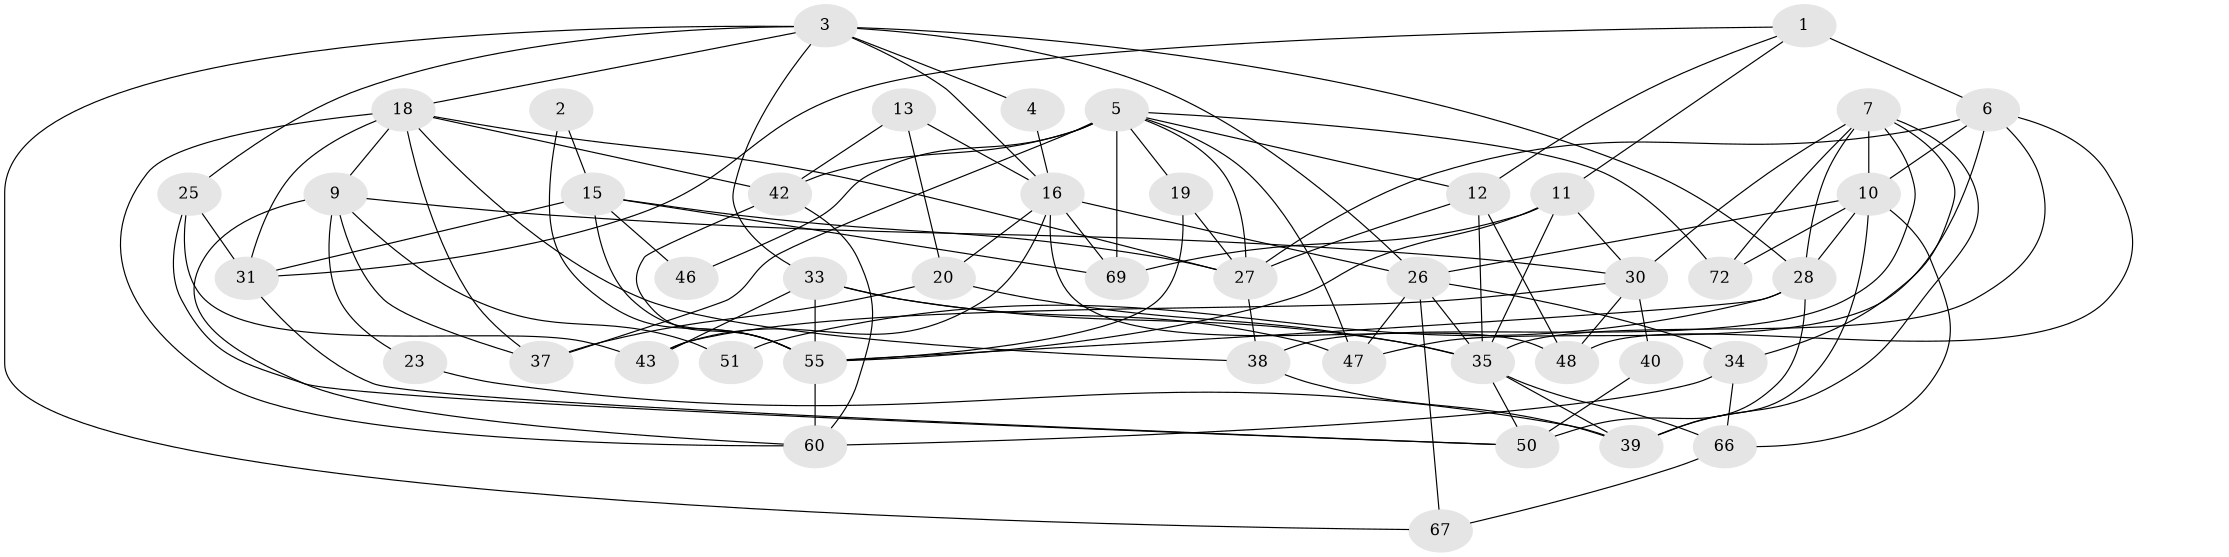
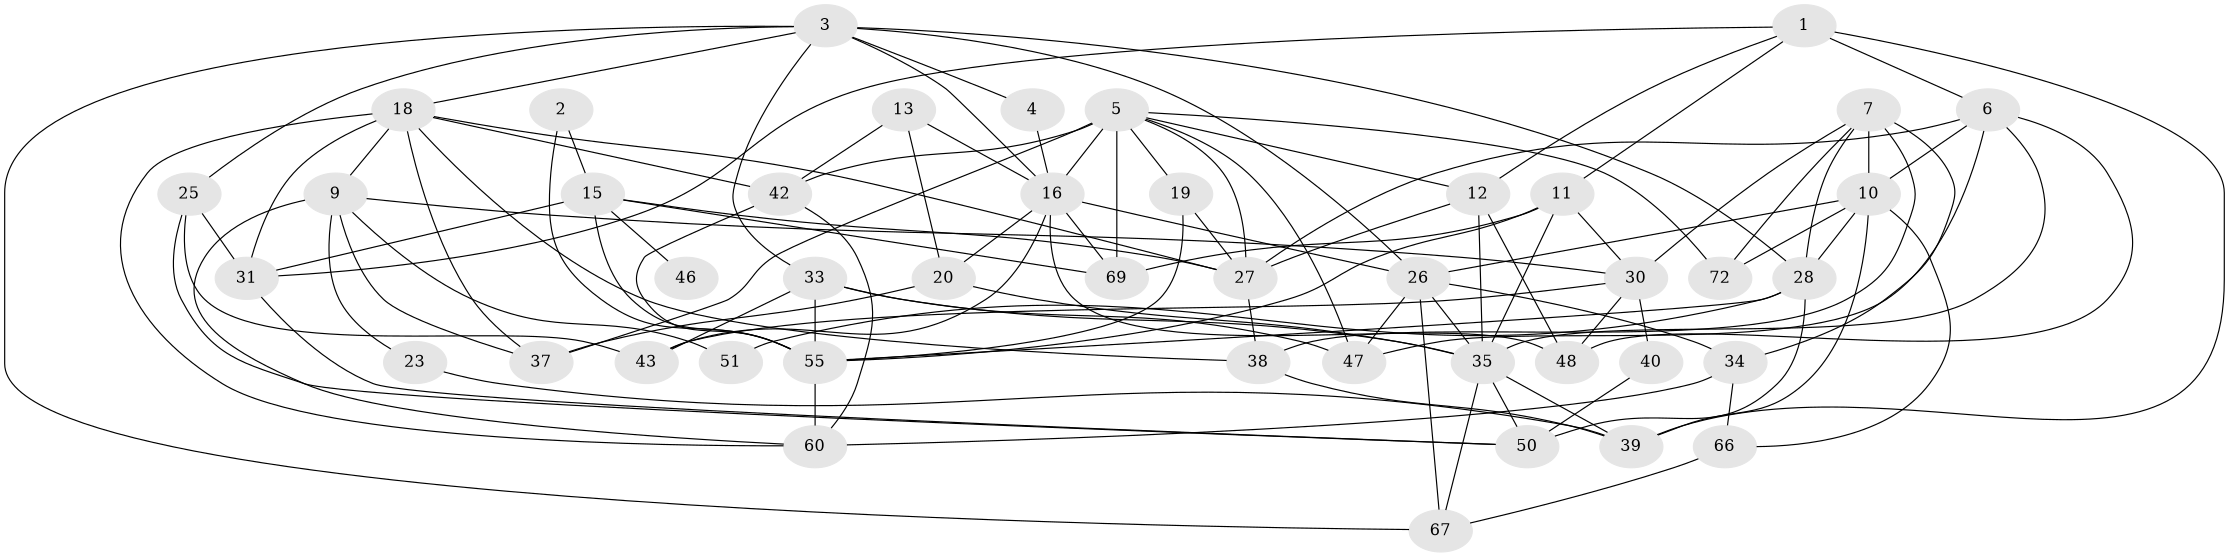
edge "5" -- "46": now "5" -- "16"
edge "7" -- "39": now "1" -- "39"
edge "35" -- "66": now "35" -- "67"
